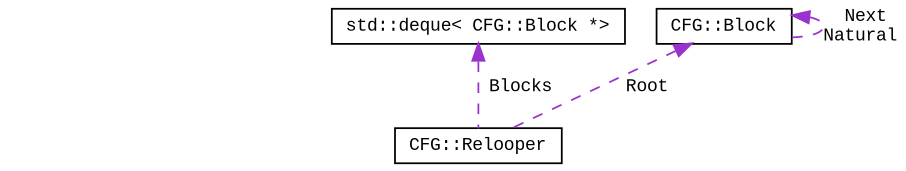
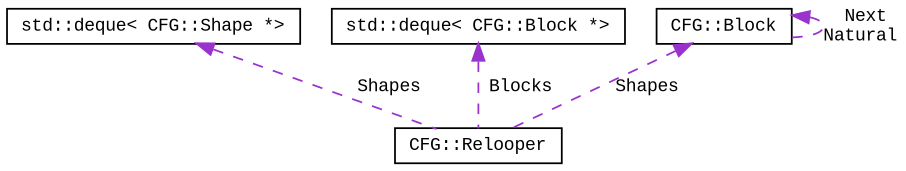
node "std::deque< CFG::Shape *>": added
edge "CFG::Relooper" -> "CFG::Block": label " Root" -> " Shapes"
